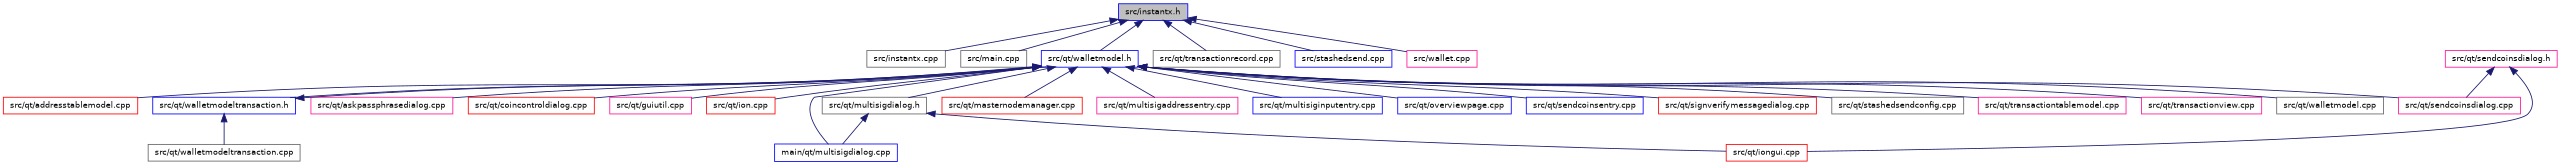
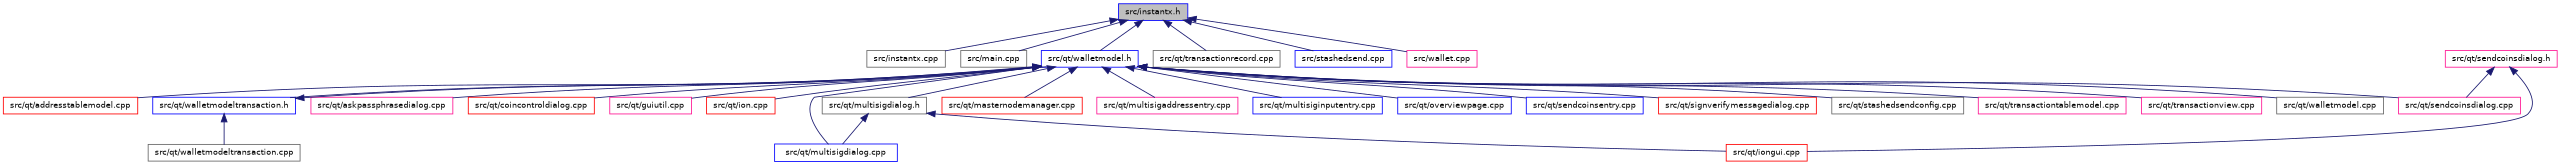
node "main/qt/multisigdialog.cpp": label "main/qt/multisigdialog.cpp" -> "src/qt/multisigdialog.cpp"
